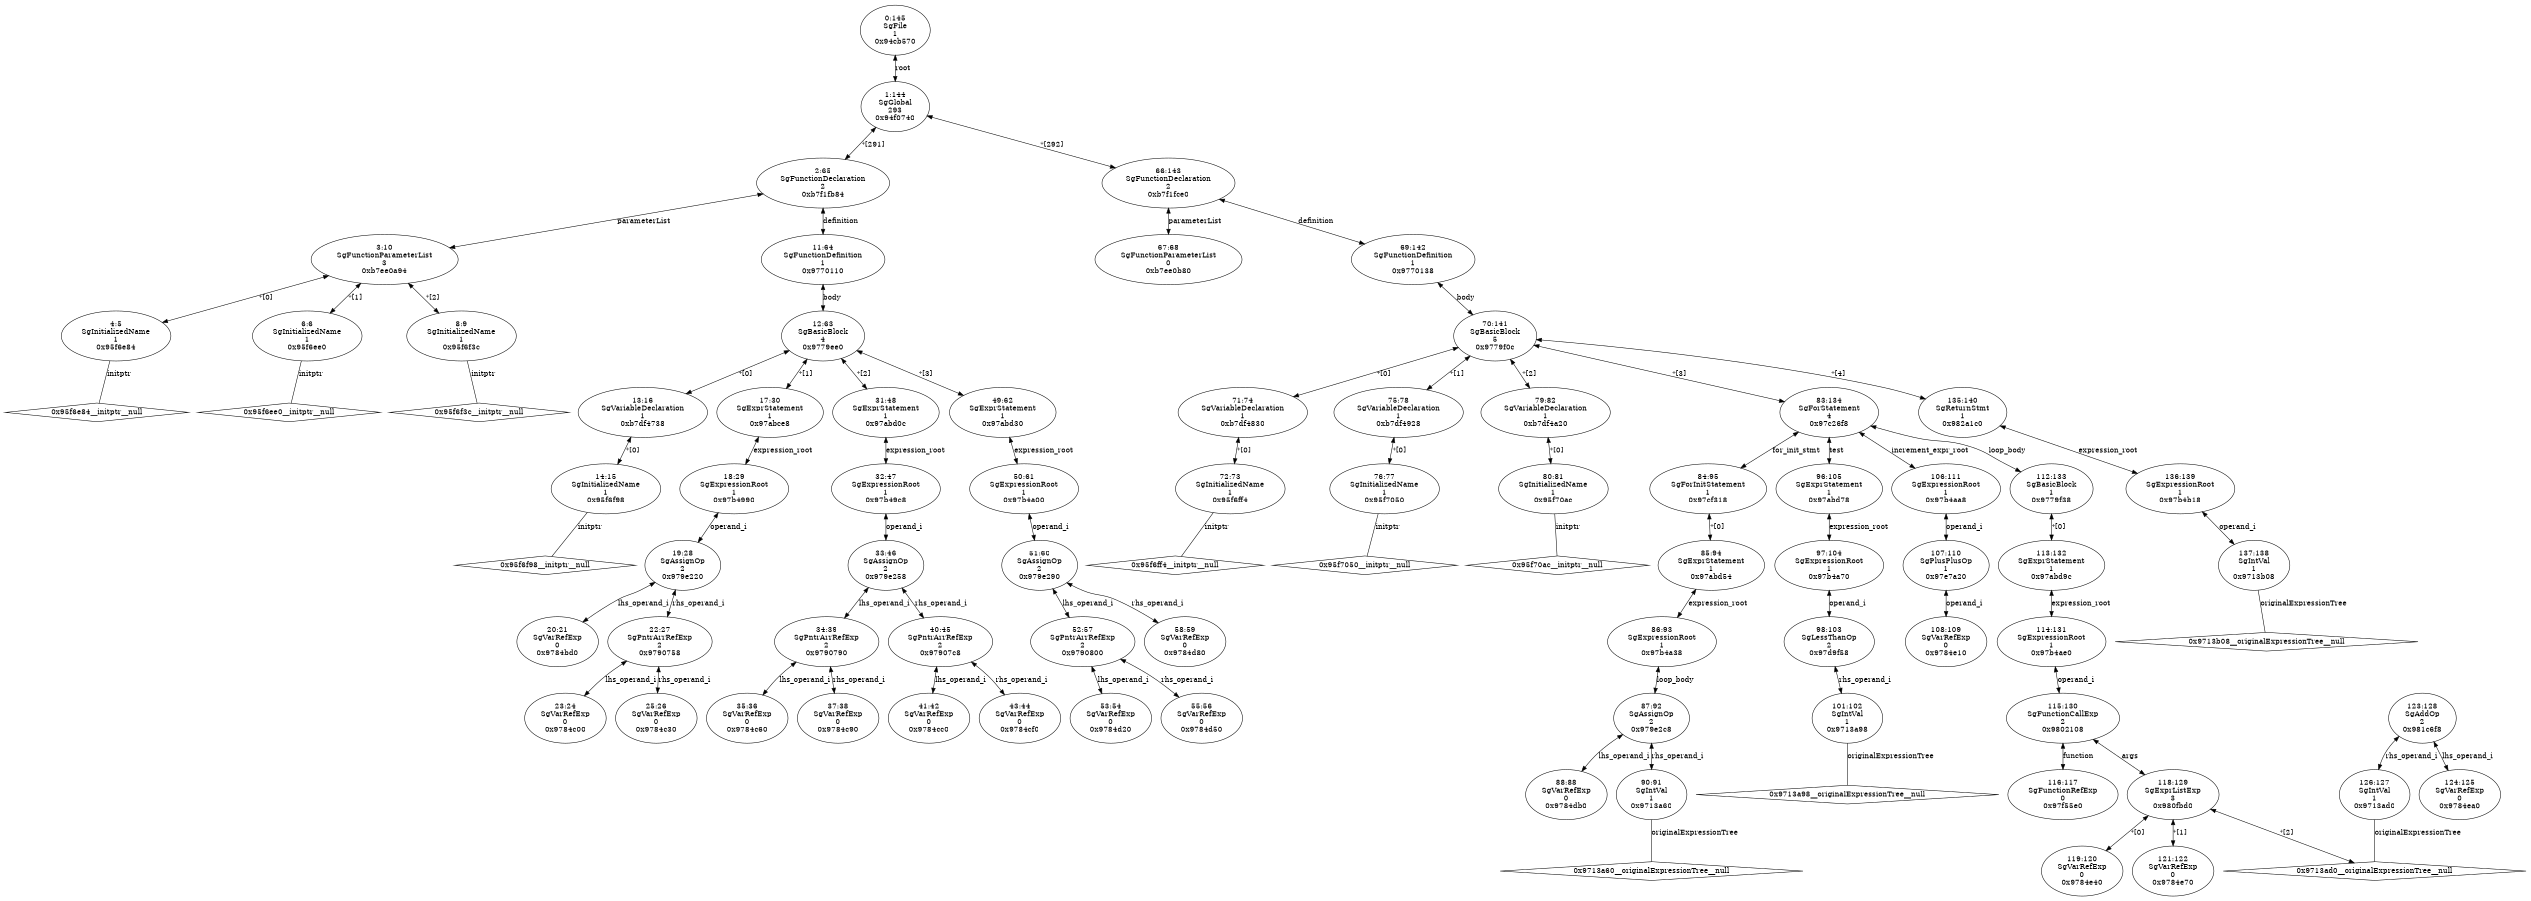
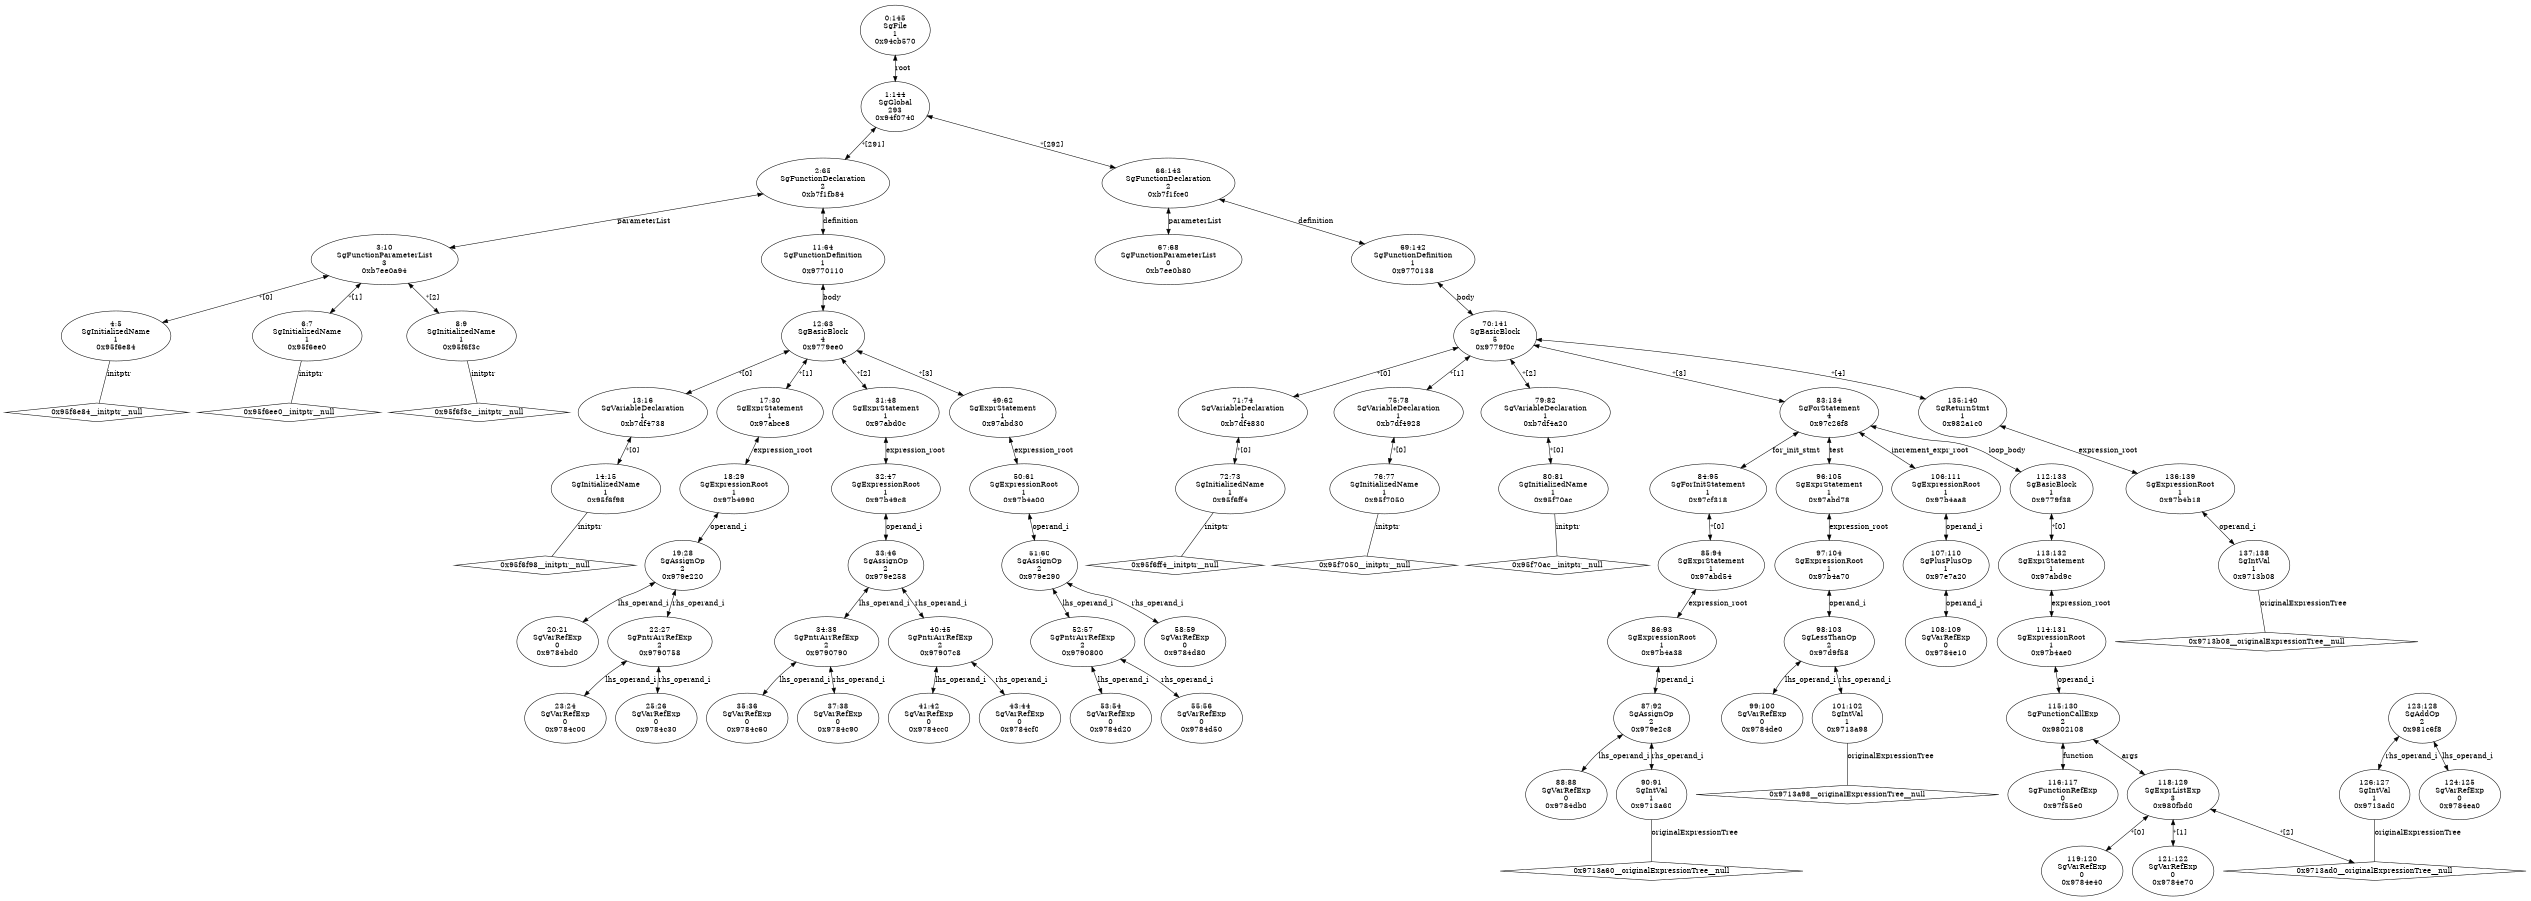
node "6:6 SgInitializedName 1 0x95f6ee0": label "6:6 SgInitializedName 1 0x95f6ee0" -> "6:7 SgInitializedName 1 0x95f6ee0"
edge "86:93 SgExpressionRoot 1 0x97b4a38" -- "87:92 SgAssignOp 2 0x979e2c8": label "loop_body" -> "operand_i"
node "99:100 SgVarRefExp 0 0x9784de0": added
